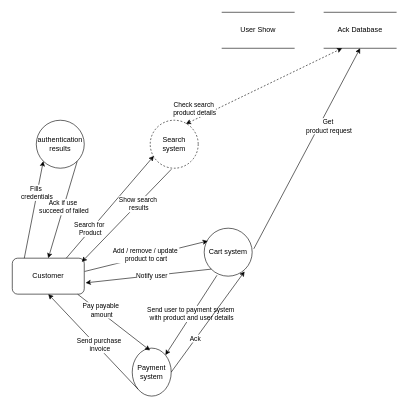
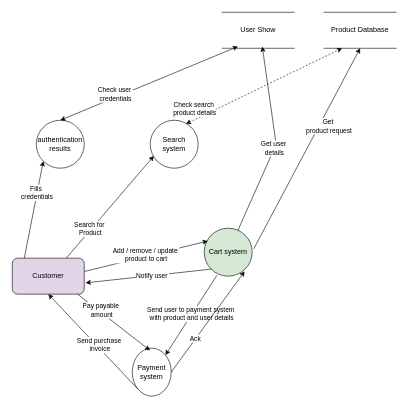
node "Ack Database": label "Ack Database" -> "Product Database"
edge "User Show" -- "authentication results": added, label "Check user credentials"
edge "Cart system" -> "User Show": added, label "Get user details"
node "Search system": style dashed -> solid
edge "Search system" -> "Customer": removed, label "Show search results"
edge "authentication results" -> "Customer": removed, label "Ack if use succeed of failed"
node "Cart system": fillcolor #ffffff -> #d5e8d4
node "Customer": fillcolor #ffffff -> #e1d5e7
